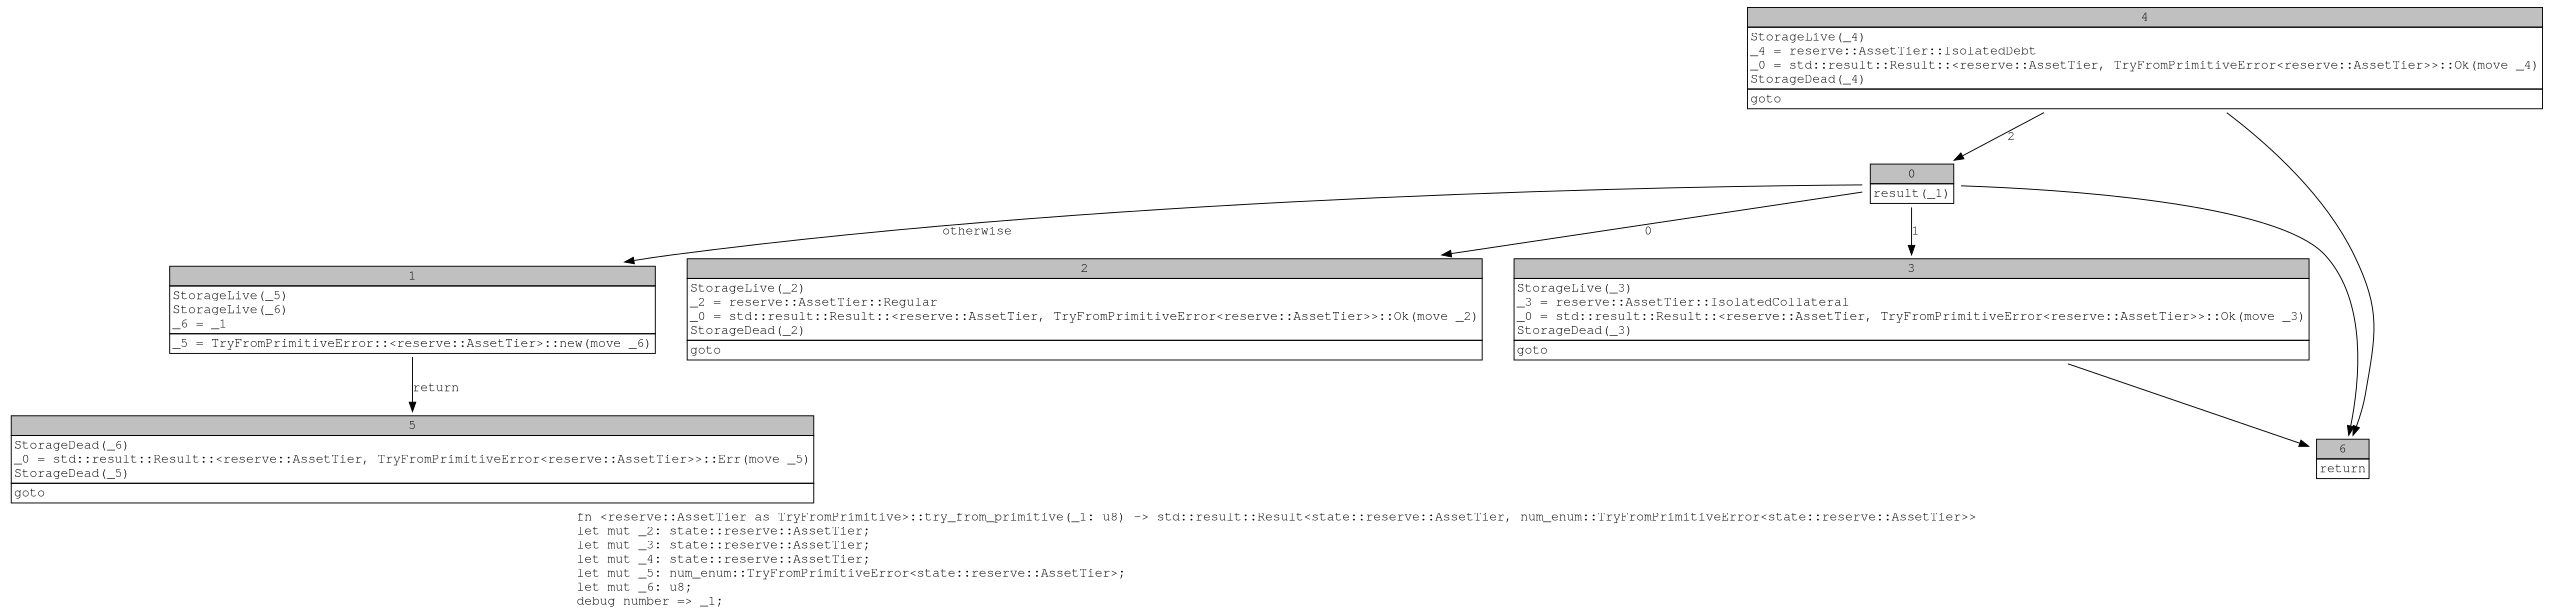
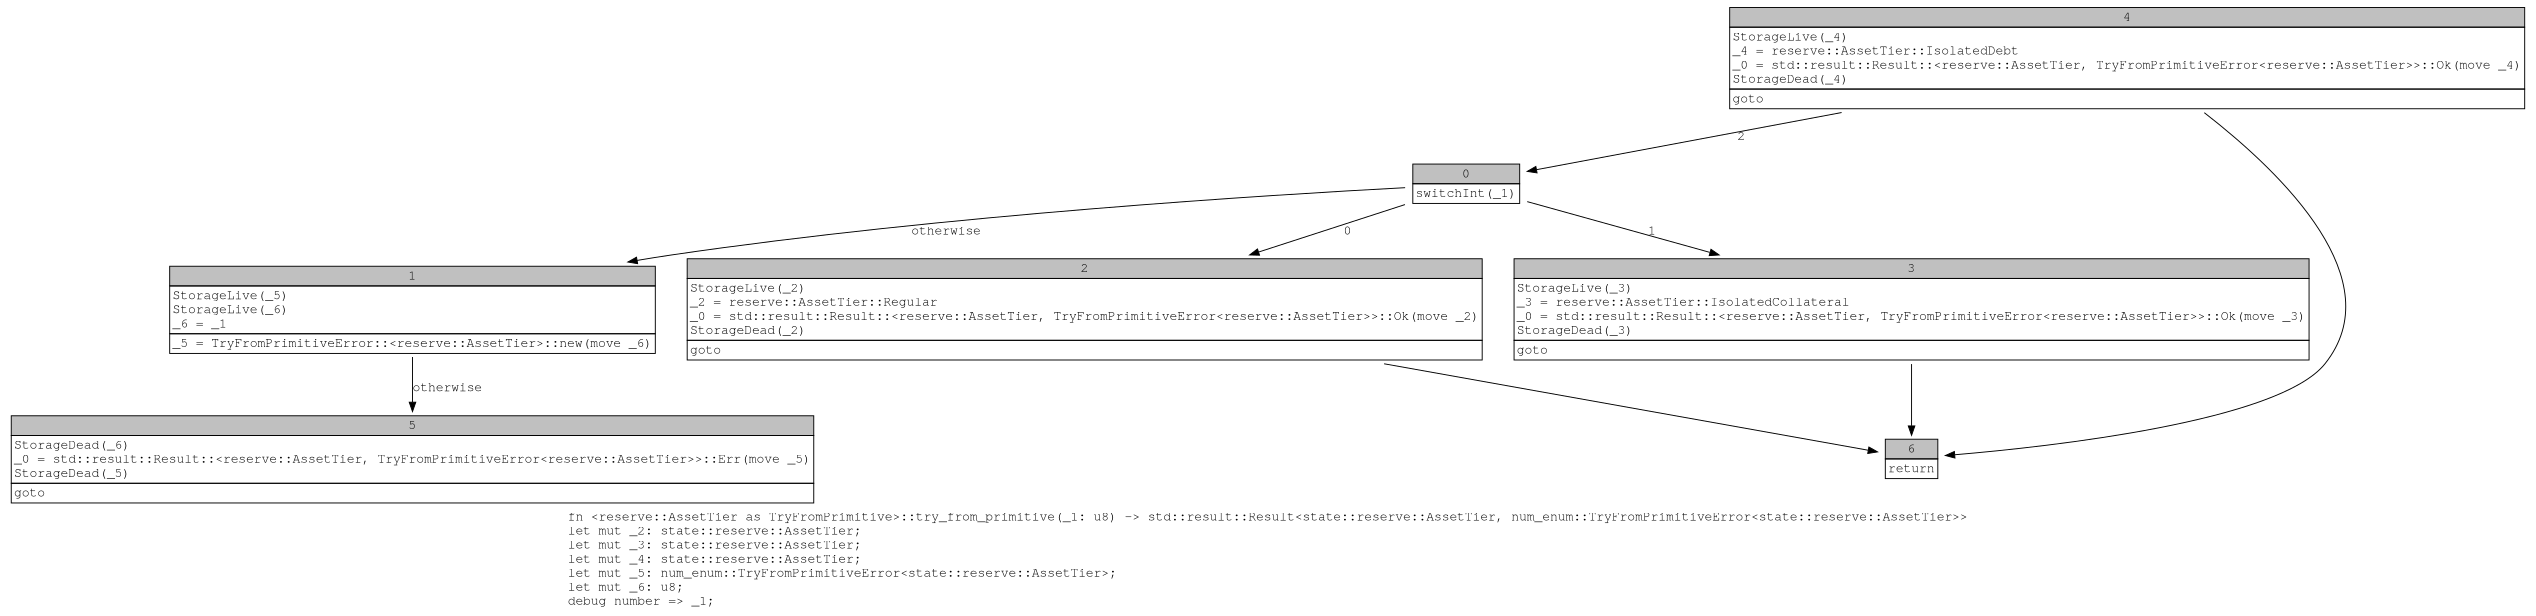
node "0": text "result(_1)" -> "switchInt(_1)"
edge "0" -> "6": now "2" -> "6"
edge "1" -> "5": label "return" -> "otherwise"
